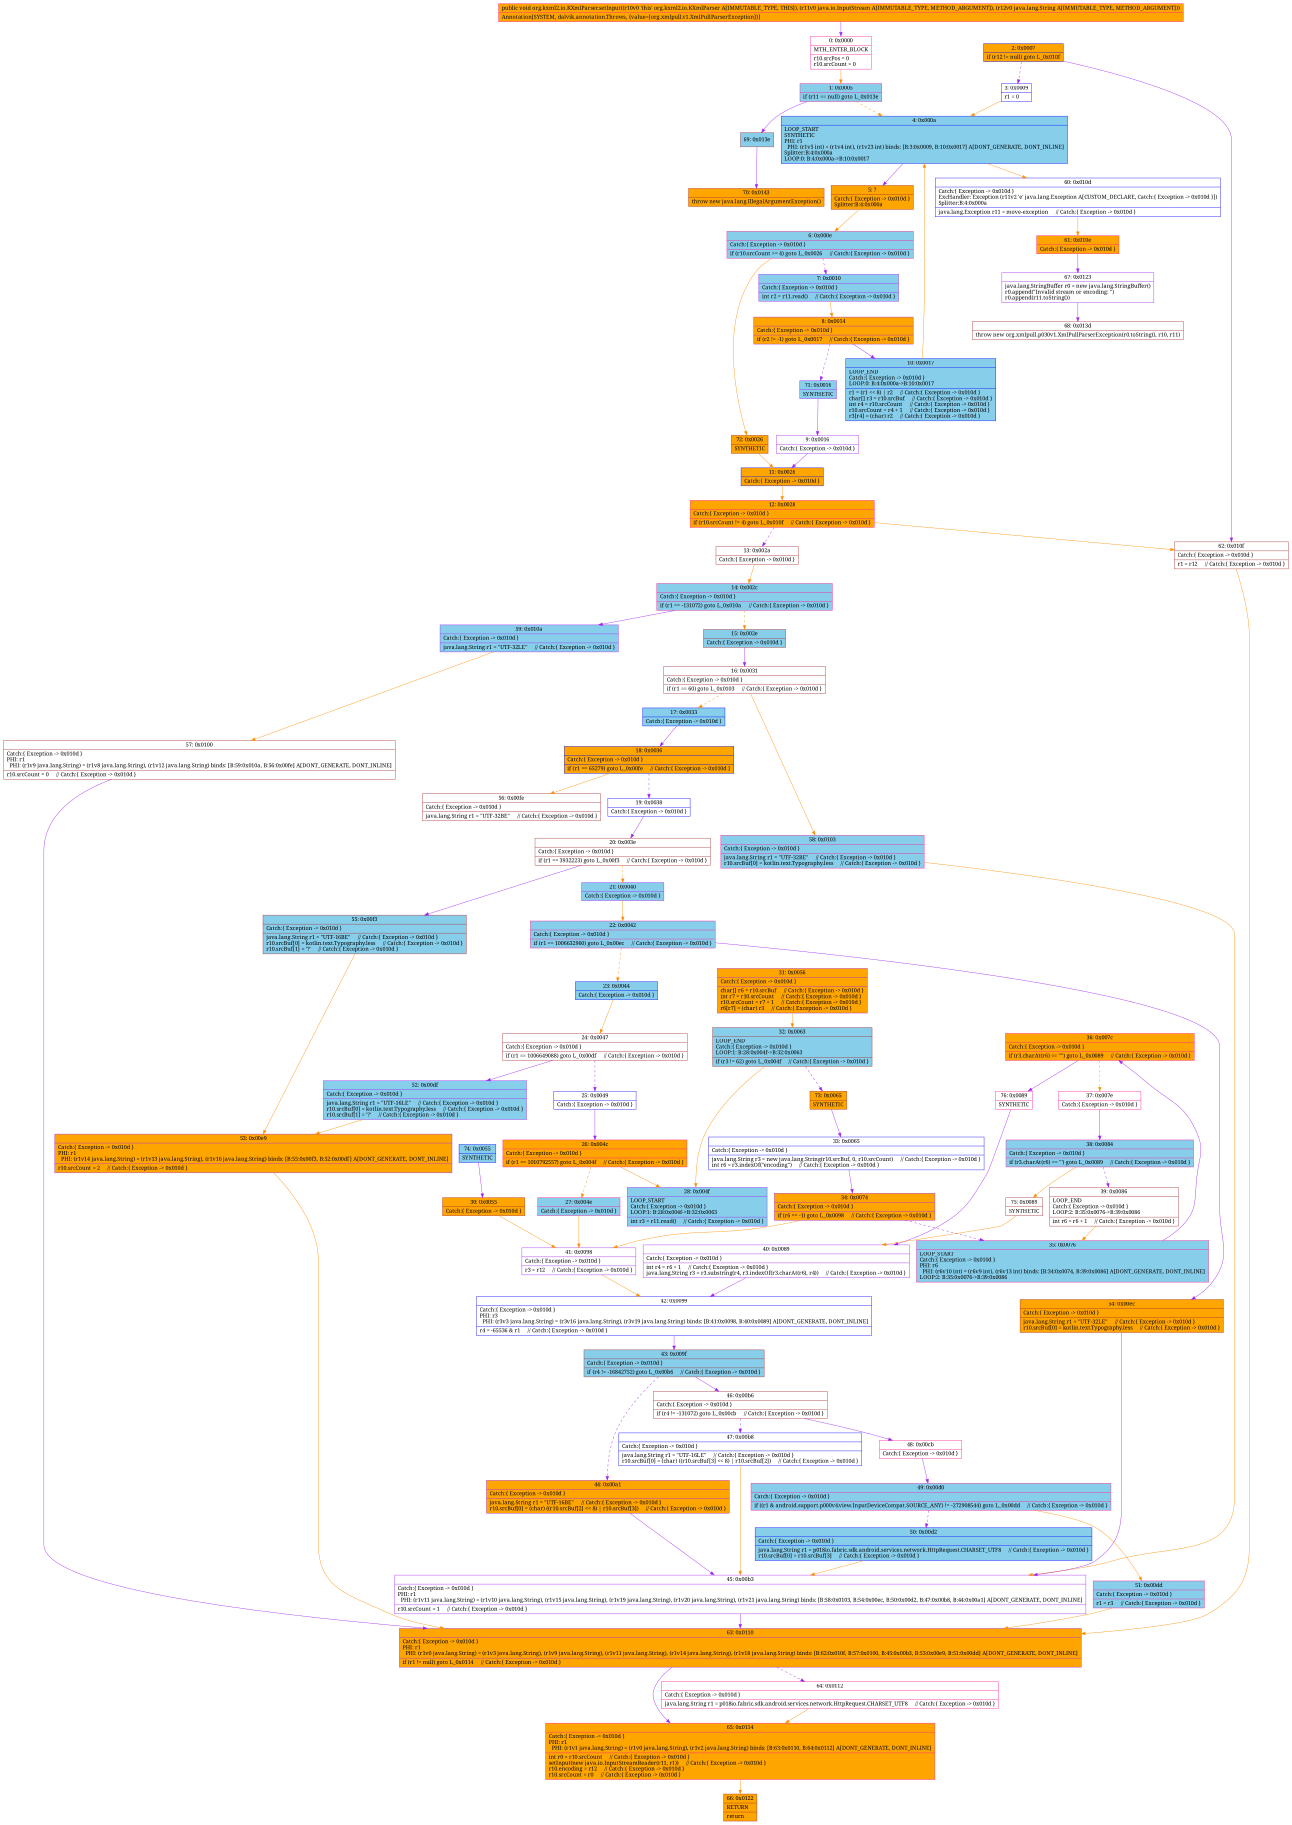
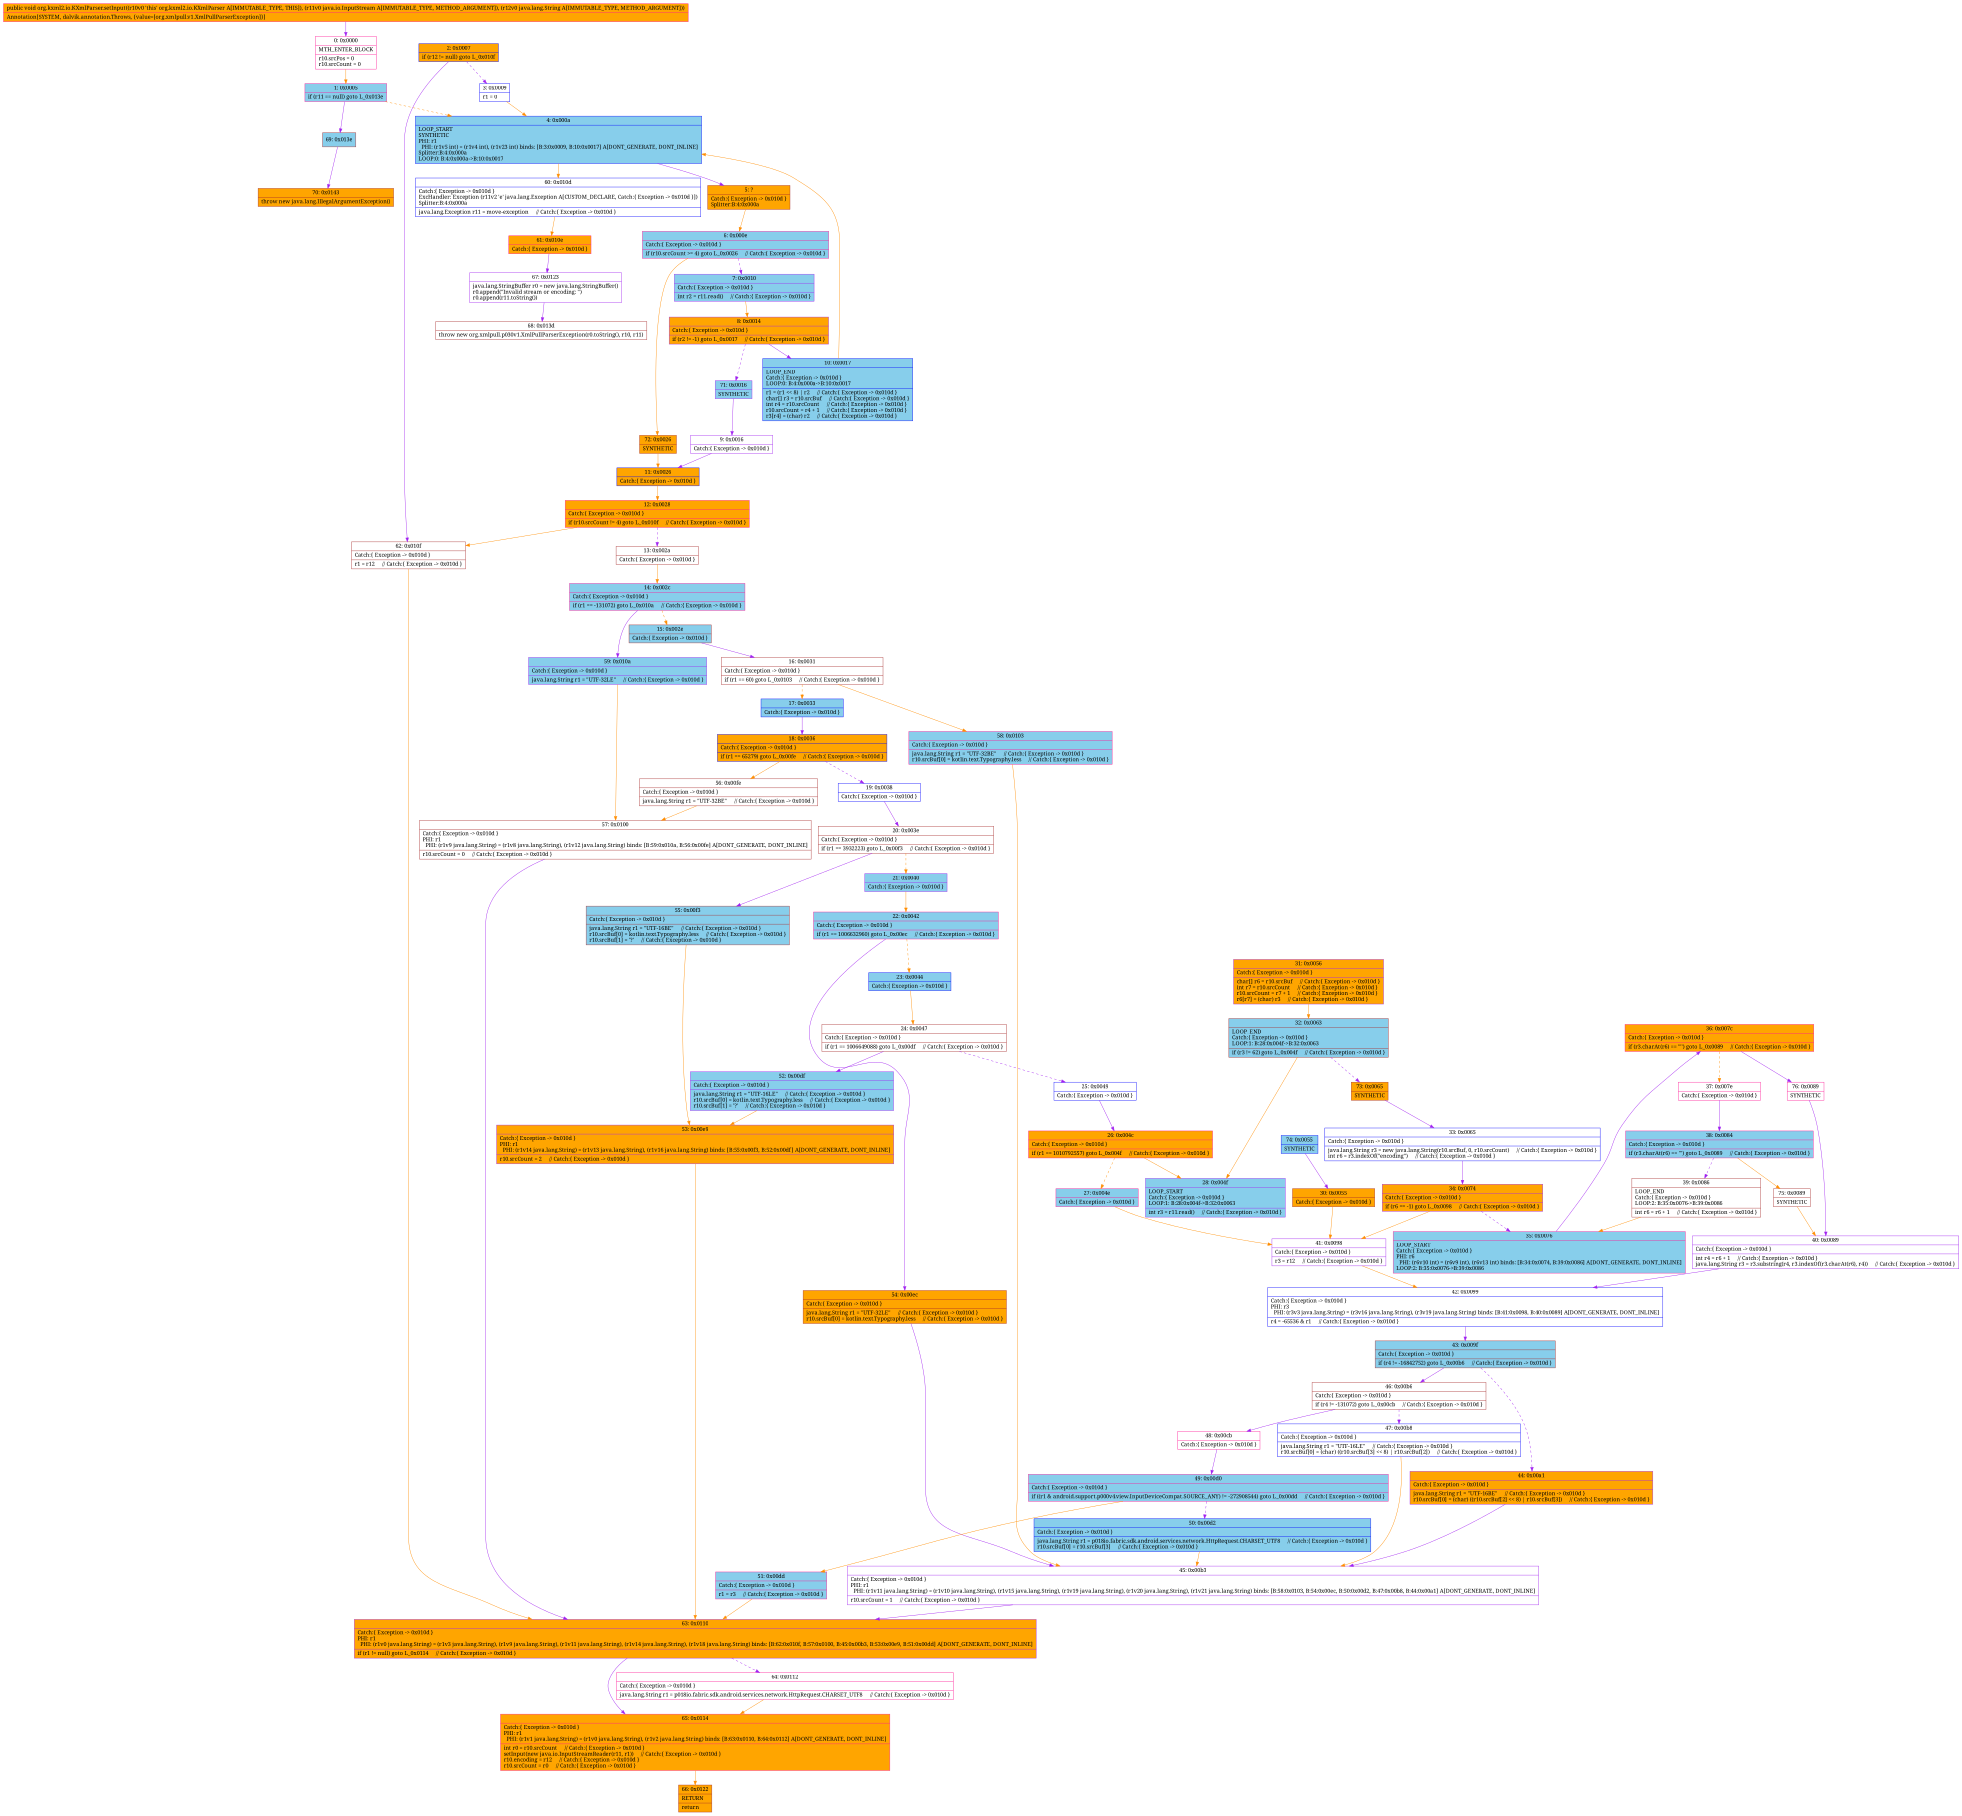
edge "56: 0x00fe" -> "57: 0x0100": added
